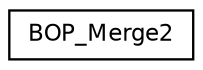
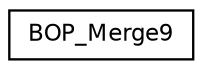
node "BOP_Merge2": label "BOP_Merge2" -> "BOP_Merge9"
